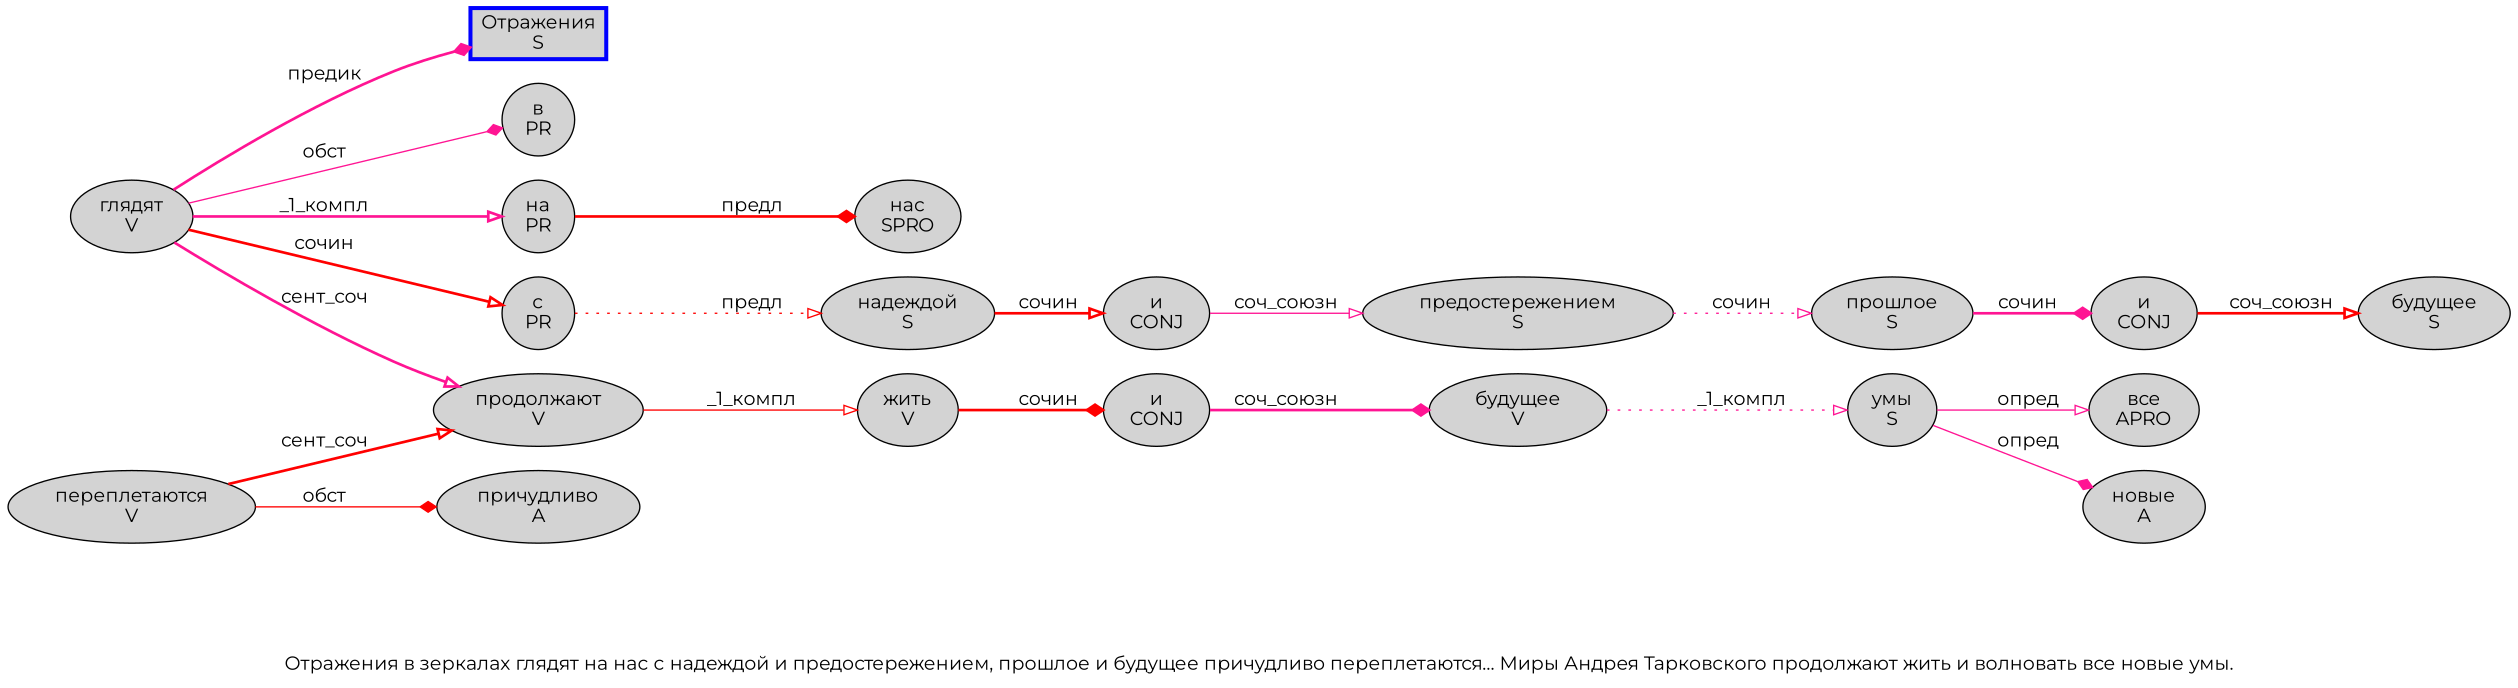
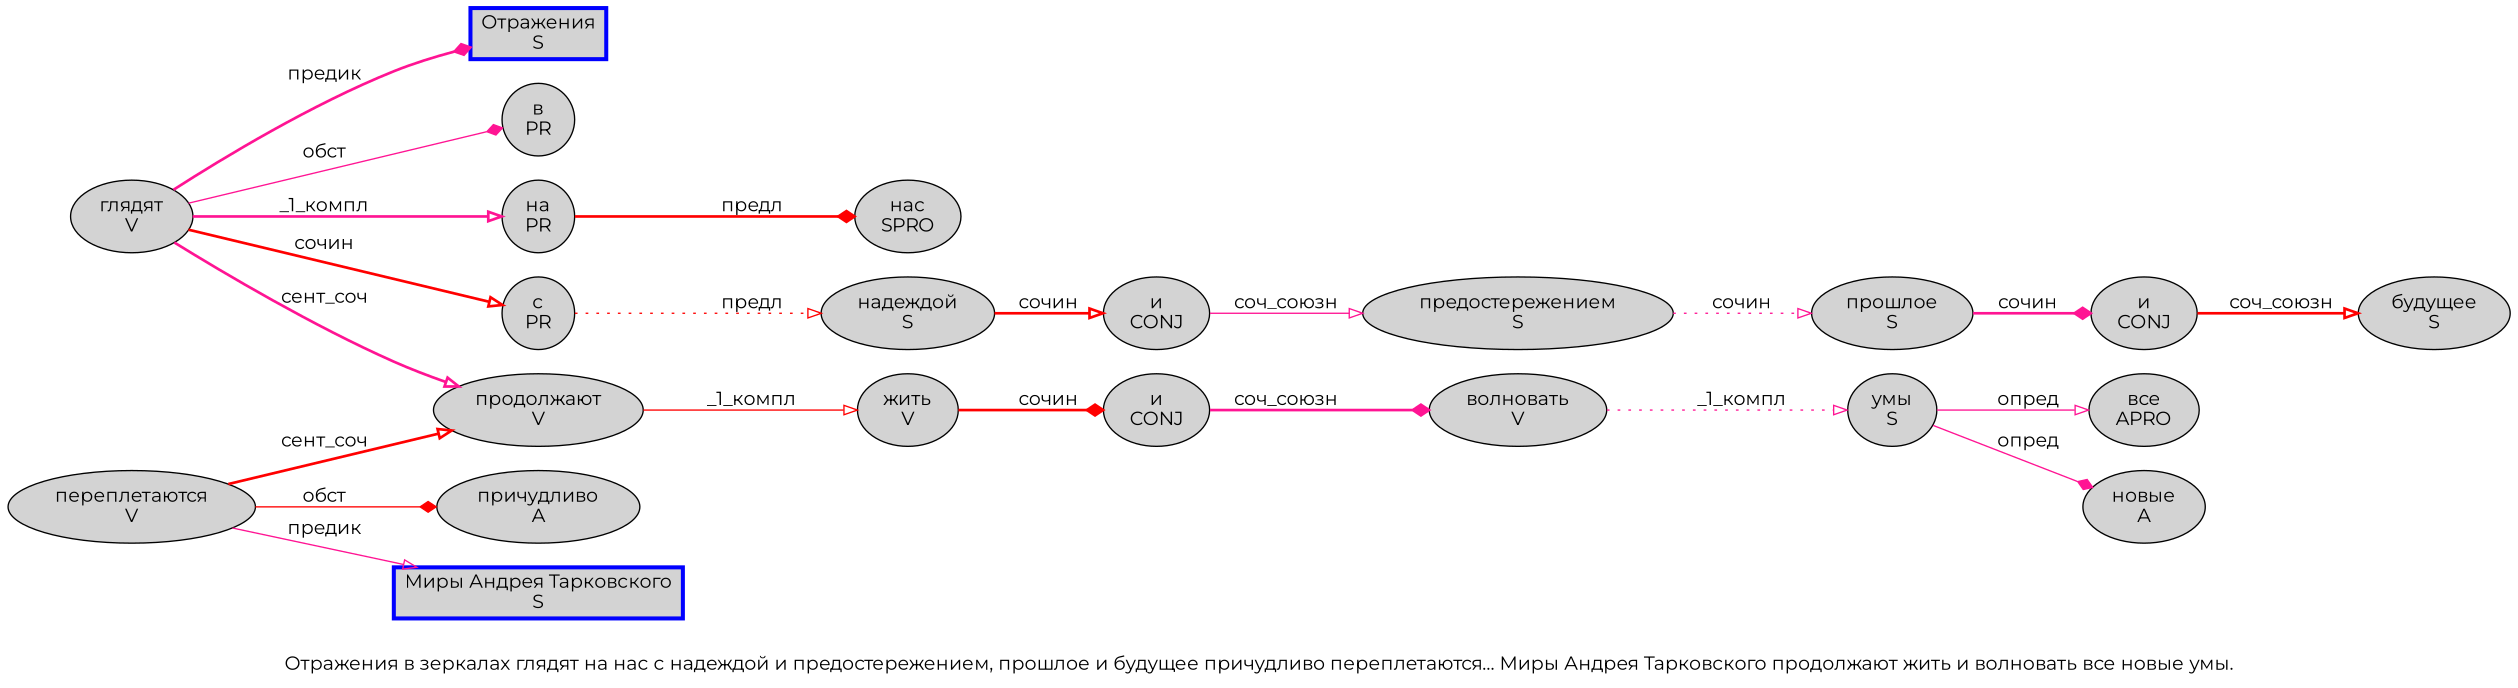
node "будущее V": label "будущее V" -> "волновать V"
node "Миры Андрея Тарковского S": added
